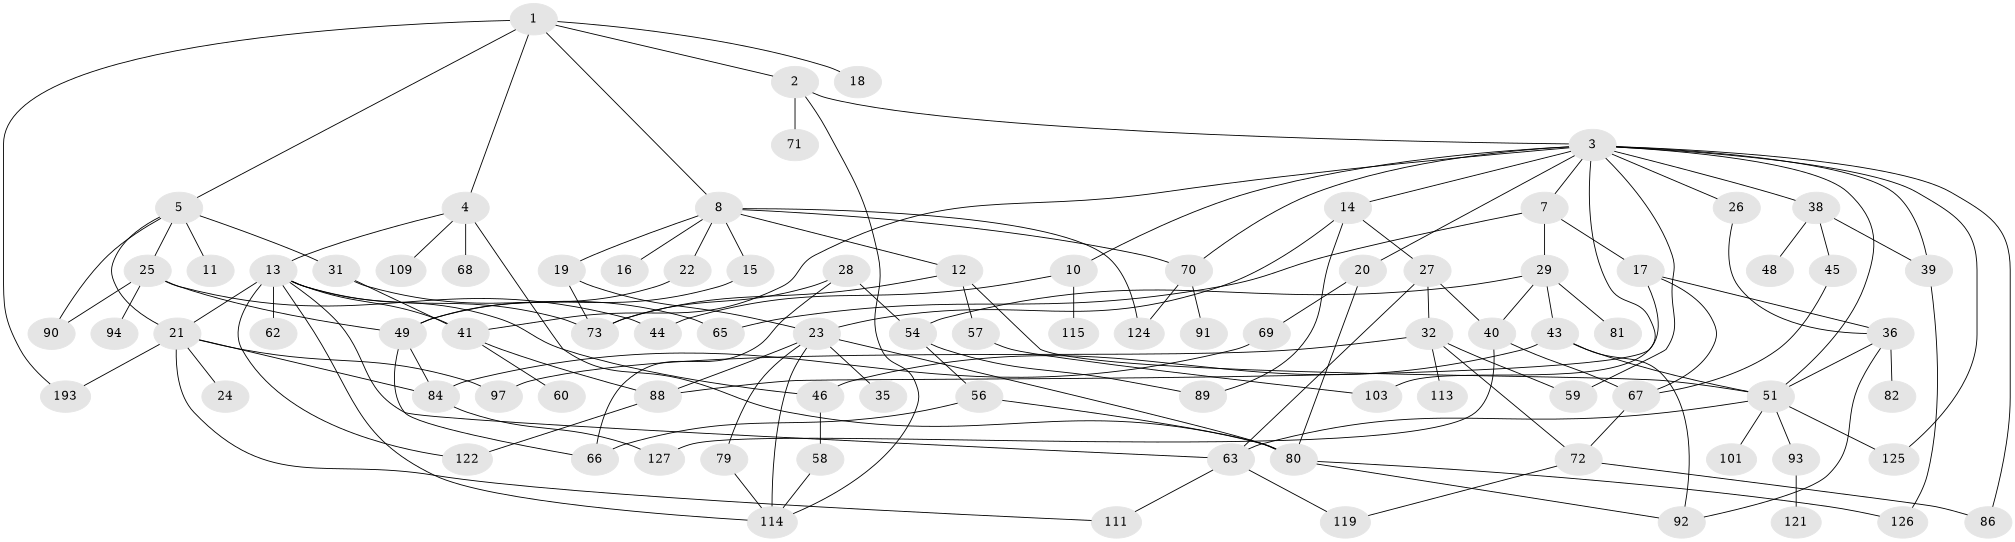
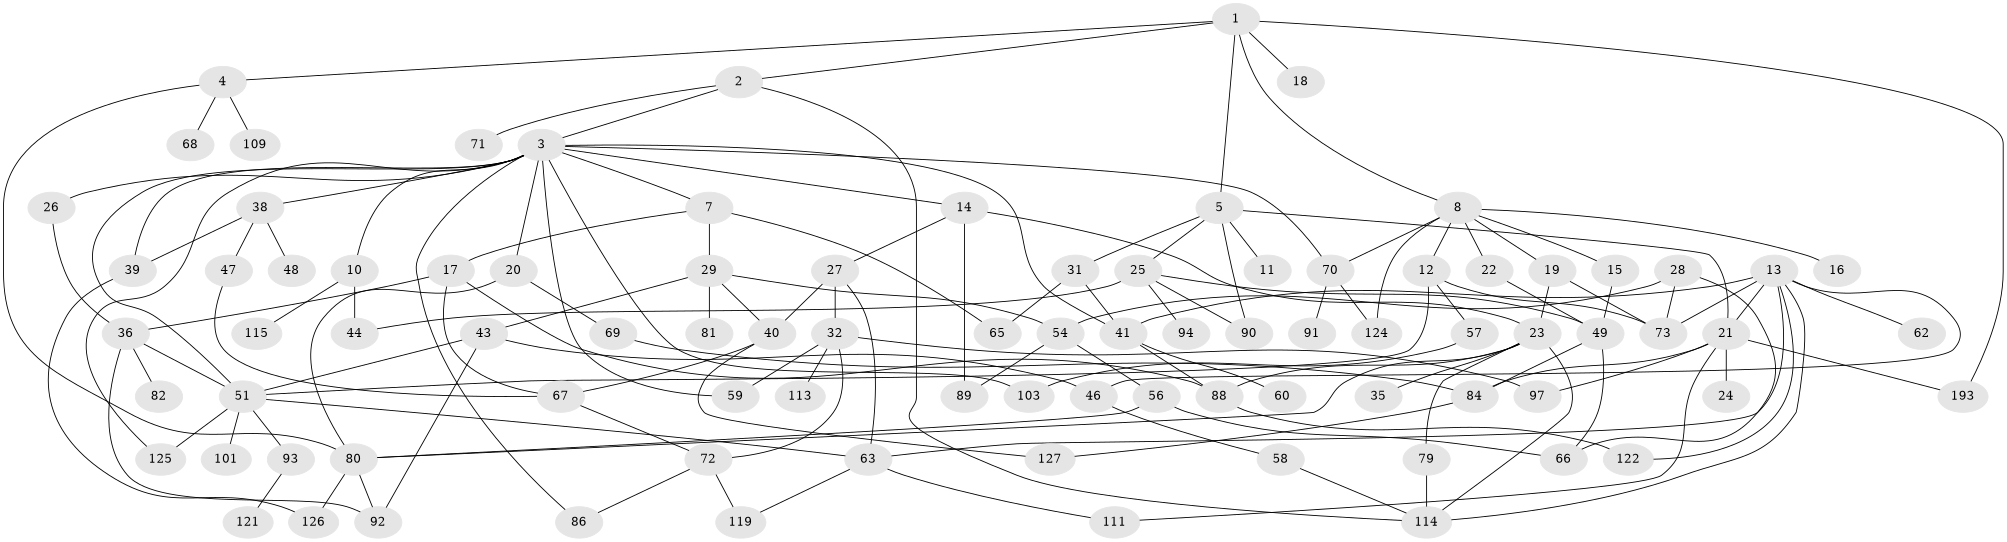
edge "4" -- "13": removed
node "45": label "45" -> "47"
